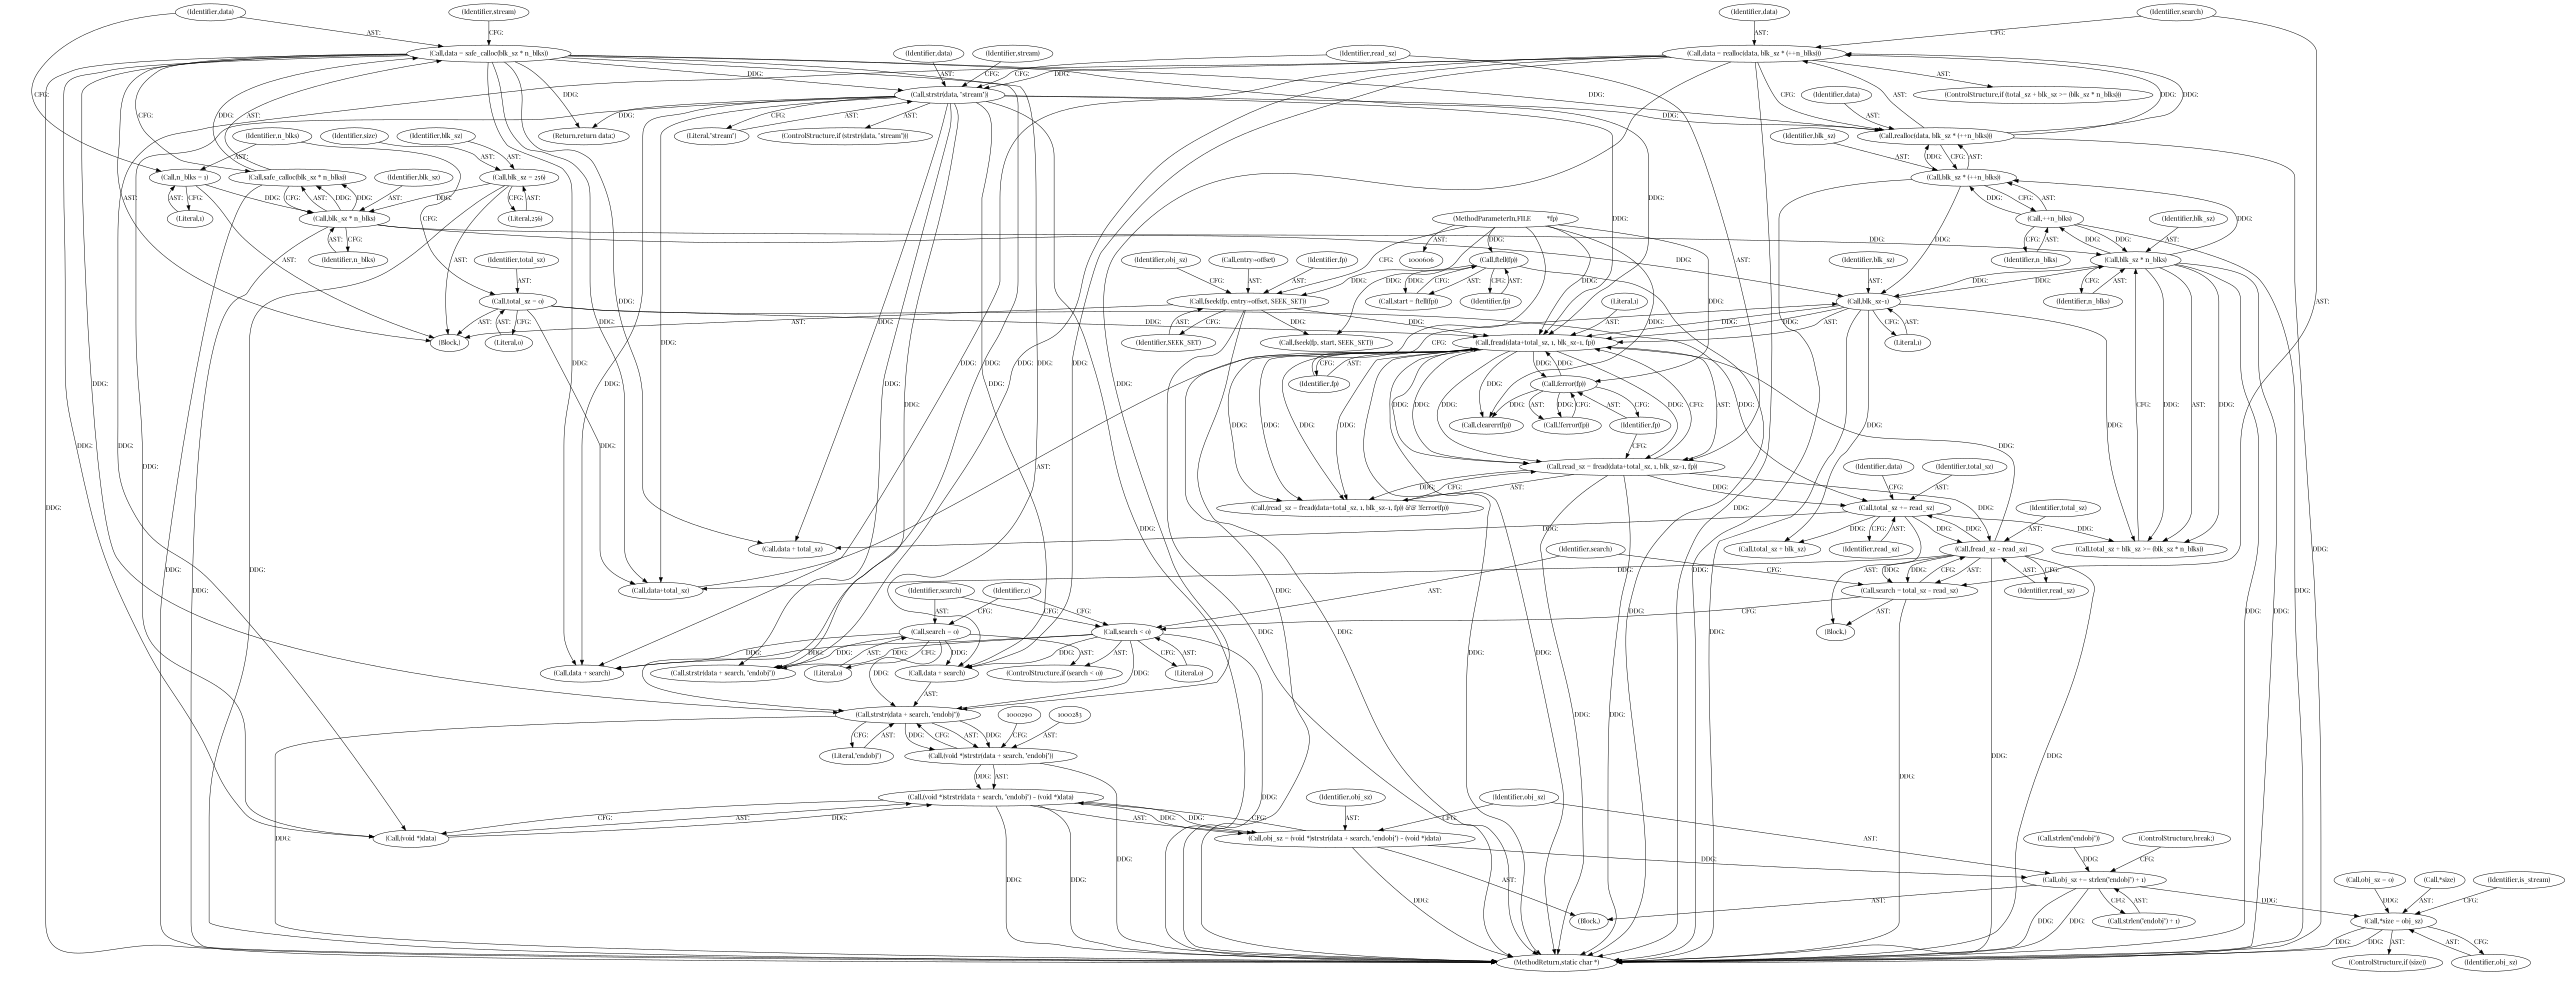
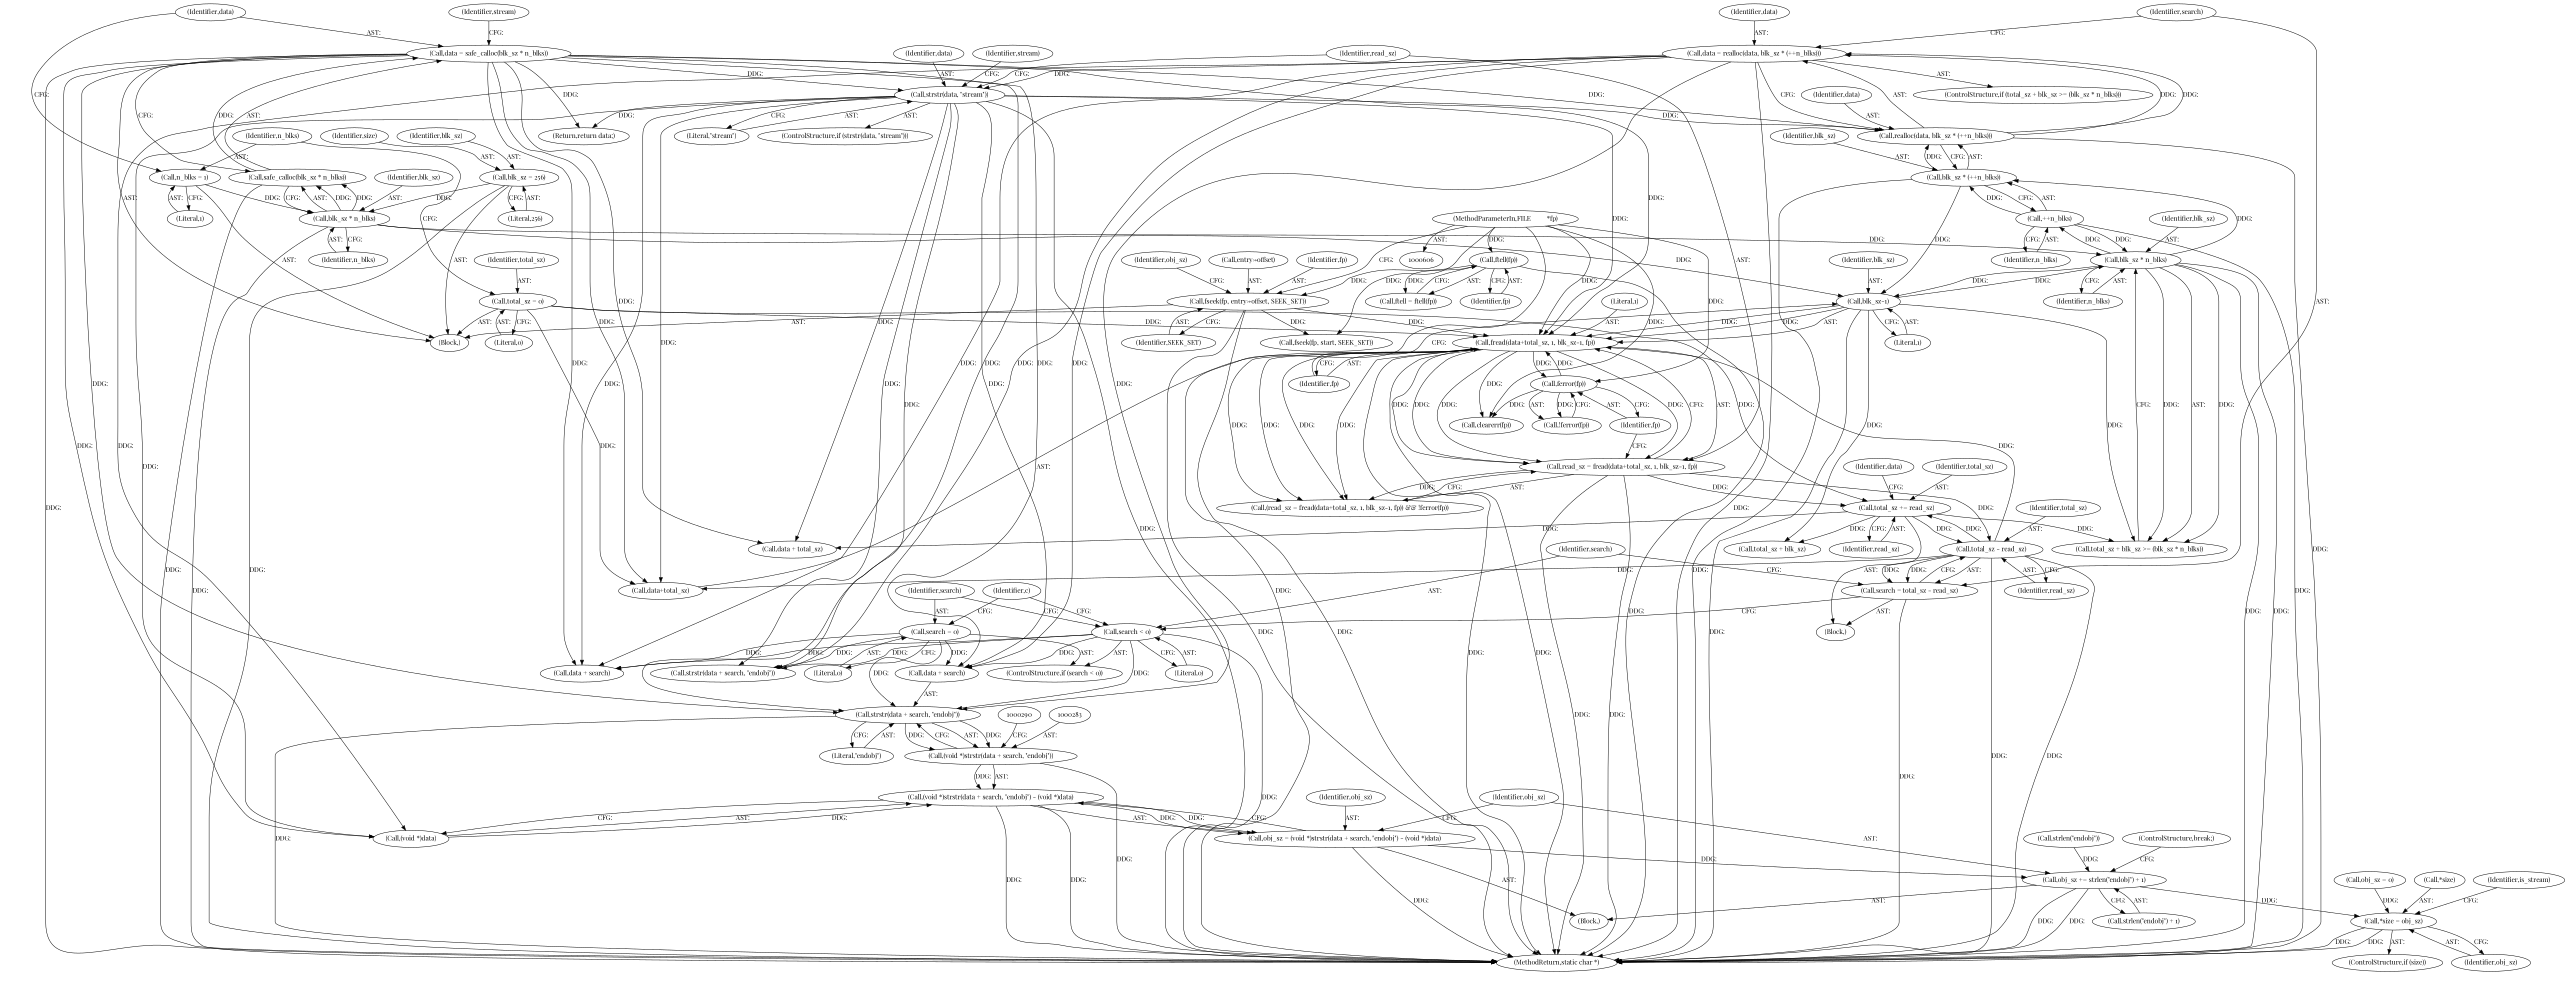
node "(Call,start = ftell(fp))": label "(Call,start = ftell(fp))" -> "(Call,ftell = ftell(fp))"
node "(Call,fread_sz - read_sz)": label "(Call,fread_sz - read_sz)" -> "(Call,total_sz - read_sz)"
